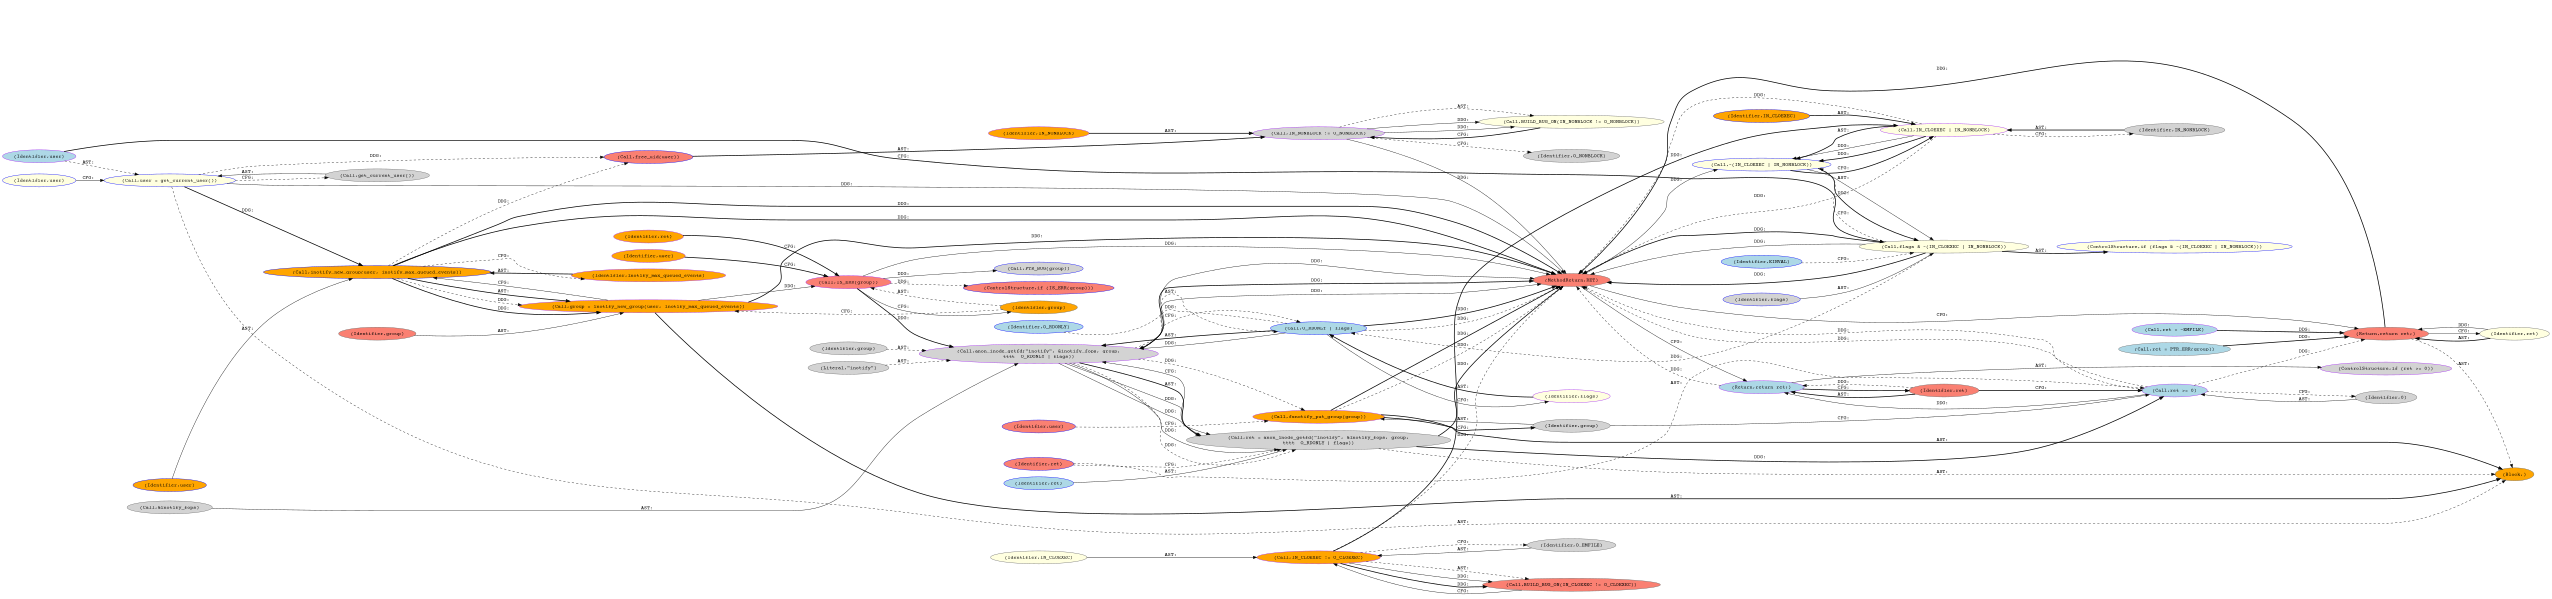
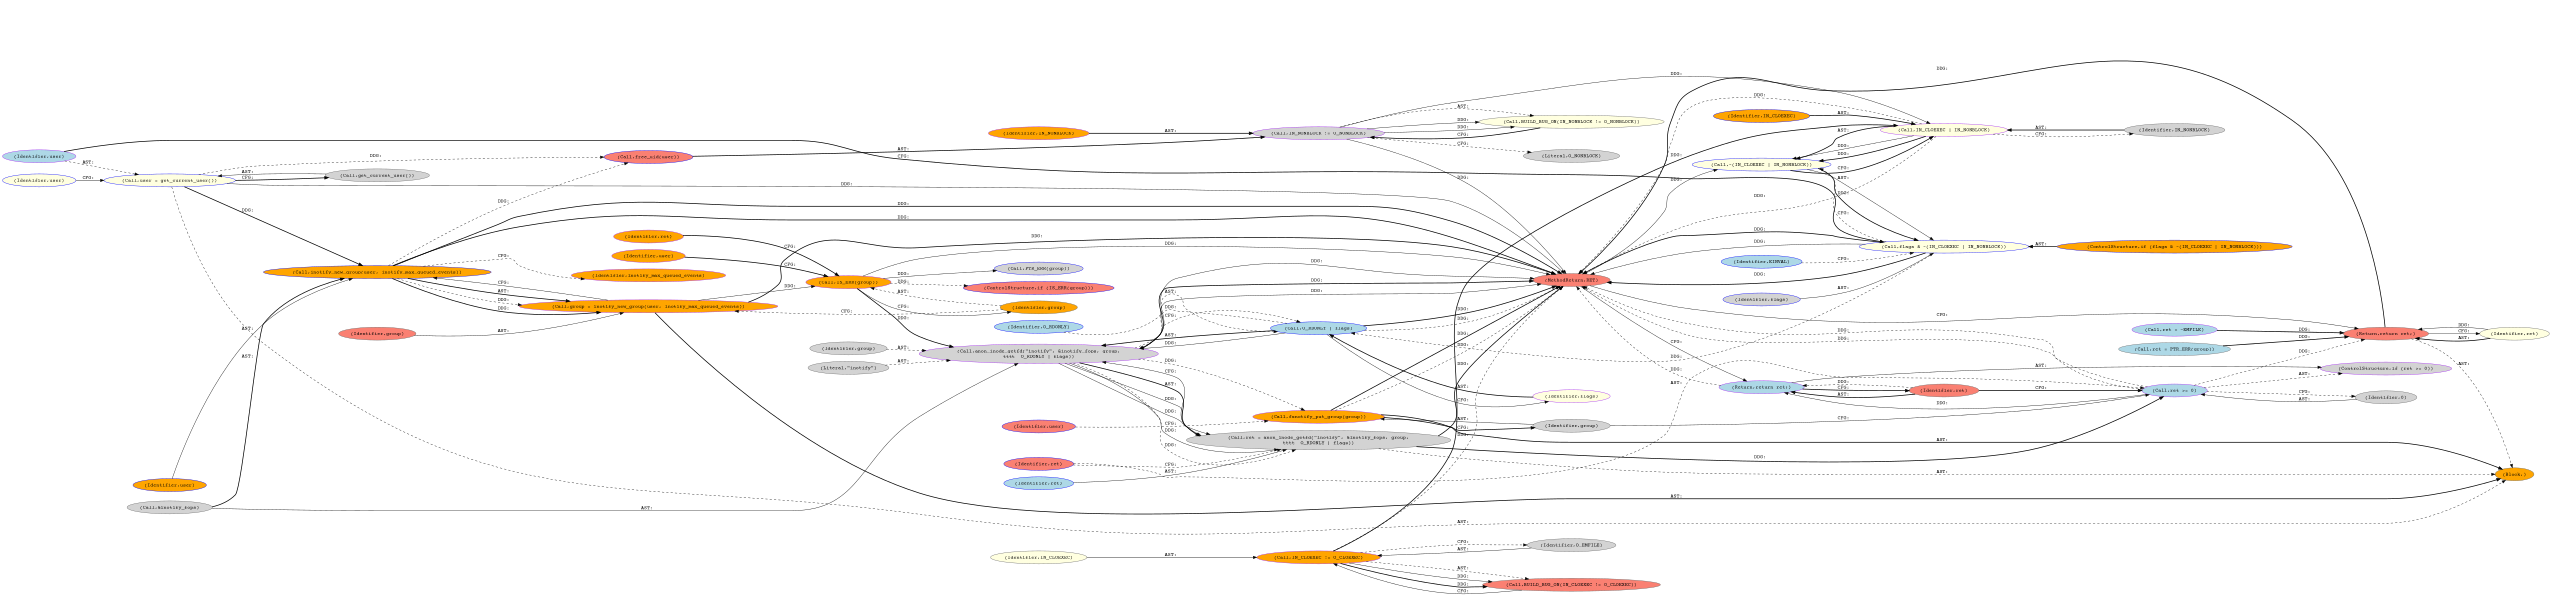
edge "(Call,IN_NONBLOCK != O_NONBLOCK)" -> "(Call,IN_CLOEXEC | IN_NONBLOCK)": added, label "DDG:"
node "(Identifier,O_NONBLOCK)": label "(Identifier,O_NONBLOCK)" -> "(Literal,O_NONBLOCK)"
edge "(Call,user = get_current_user())" -> "(Call,get_current_user())": style dashed -> bold
node "(Call,flags & ~(IN_CLOEXEC | IN_NONBLOCK))": color gray40 -> blue
node "(ControlStructure,if (flags & ~(IN_CLOEXEC | IN_NONBLOCK)))": fillcolor lightyellow -> orange
edge "(Call,flags & ~(IN_CLOEXEC | IN_NONBLOCK))" -> "(ControlStructure,if (flags & ~(IN_CLOEXEC | IN_NONBLOCK)))": reversed
node "(Call,PTR_BUG(group))": label "(Call,PTR_BUG(group))" -> "(Call,PTR_ERR(group))"
edge "(Identifier,inotify_max_queued_events)" -> "(Call,inotify_new_group(user, inotify_max_queued_events))": now "(Call,&inotify_fops)" -> "(Call,inotify_new_group(user, inotify_max_queued_events))"
node "(Call,IS_ERR(group))": fillcolor salmon -> orange
edge "(Call,ret >= 0)" -> "(ControlStructure,if (ret >= 0))": added, label "AST:"
